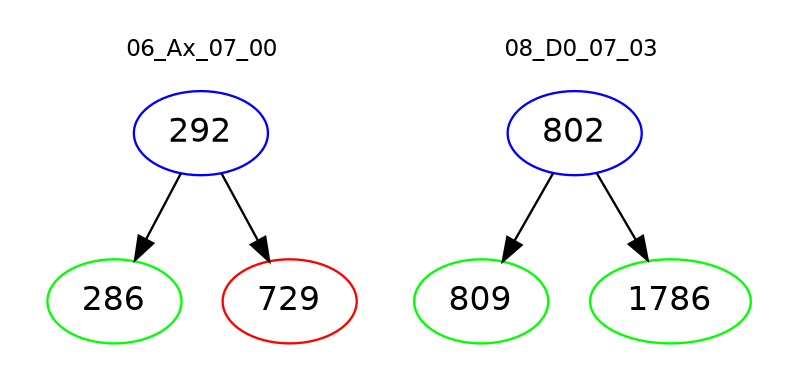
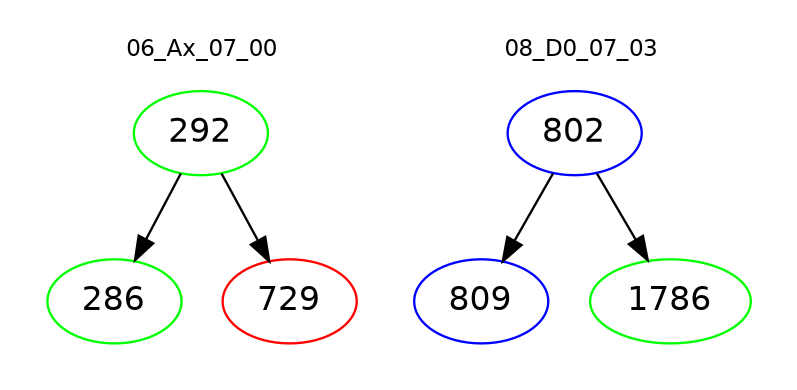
node "292": color blue -> green
node "809": color green -> blue
